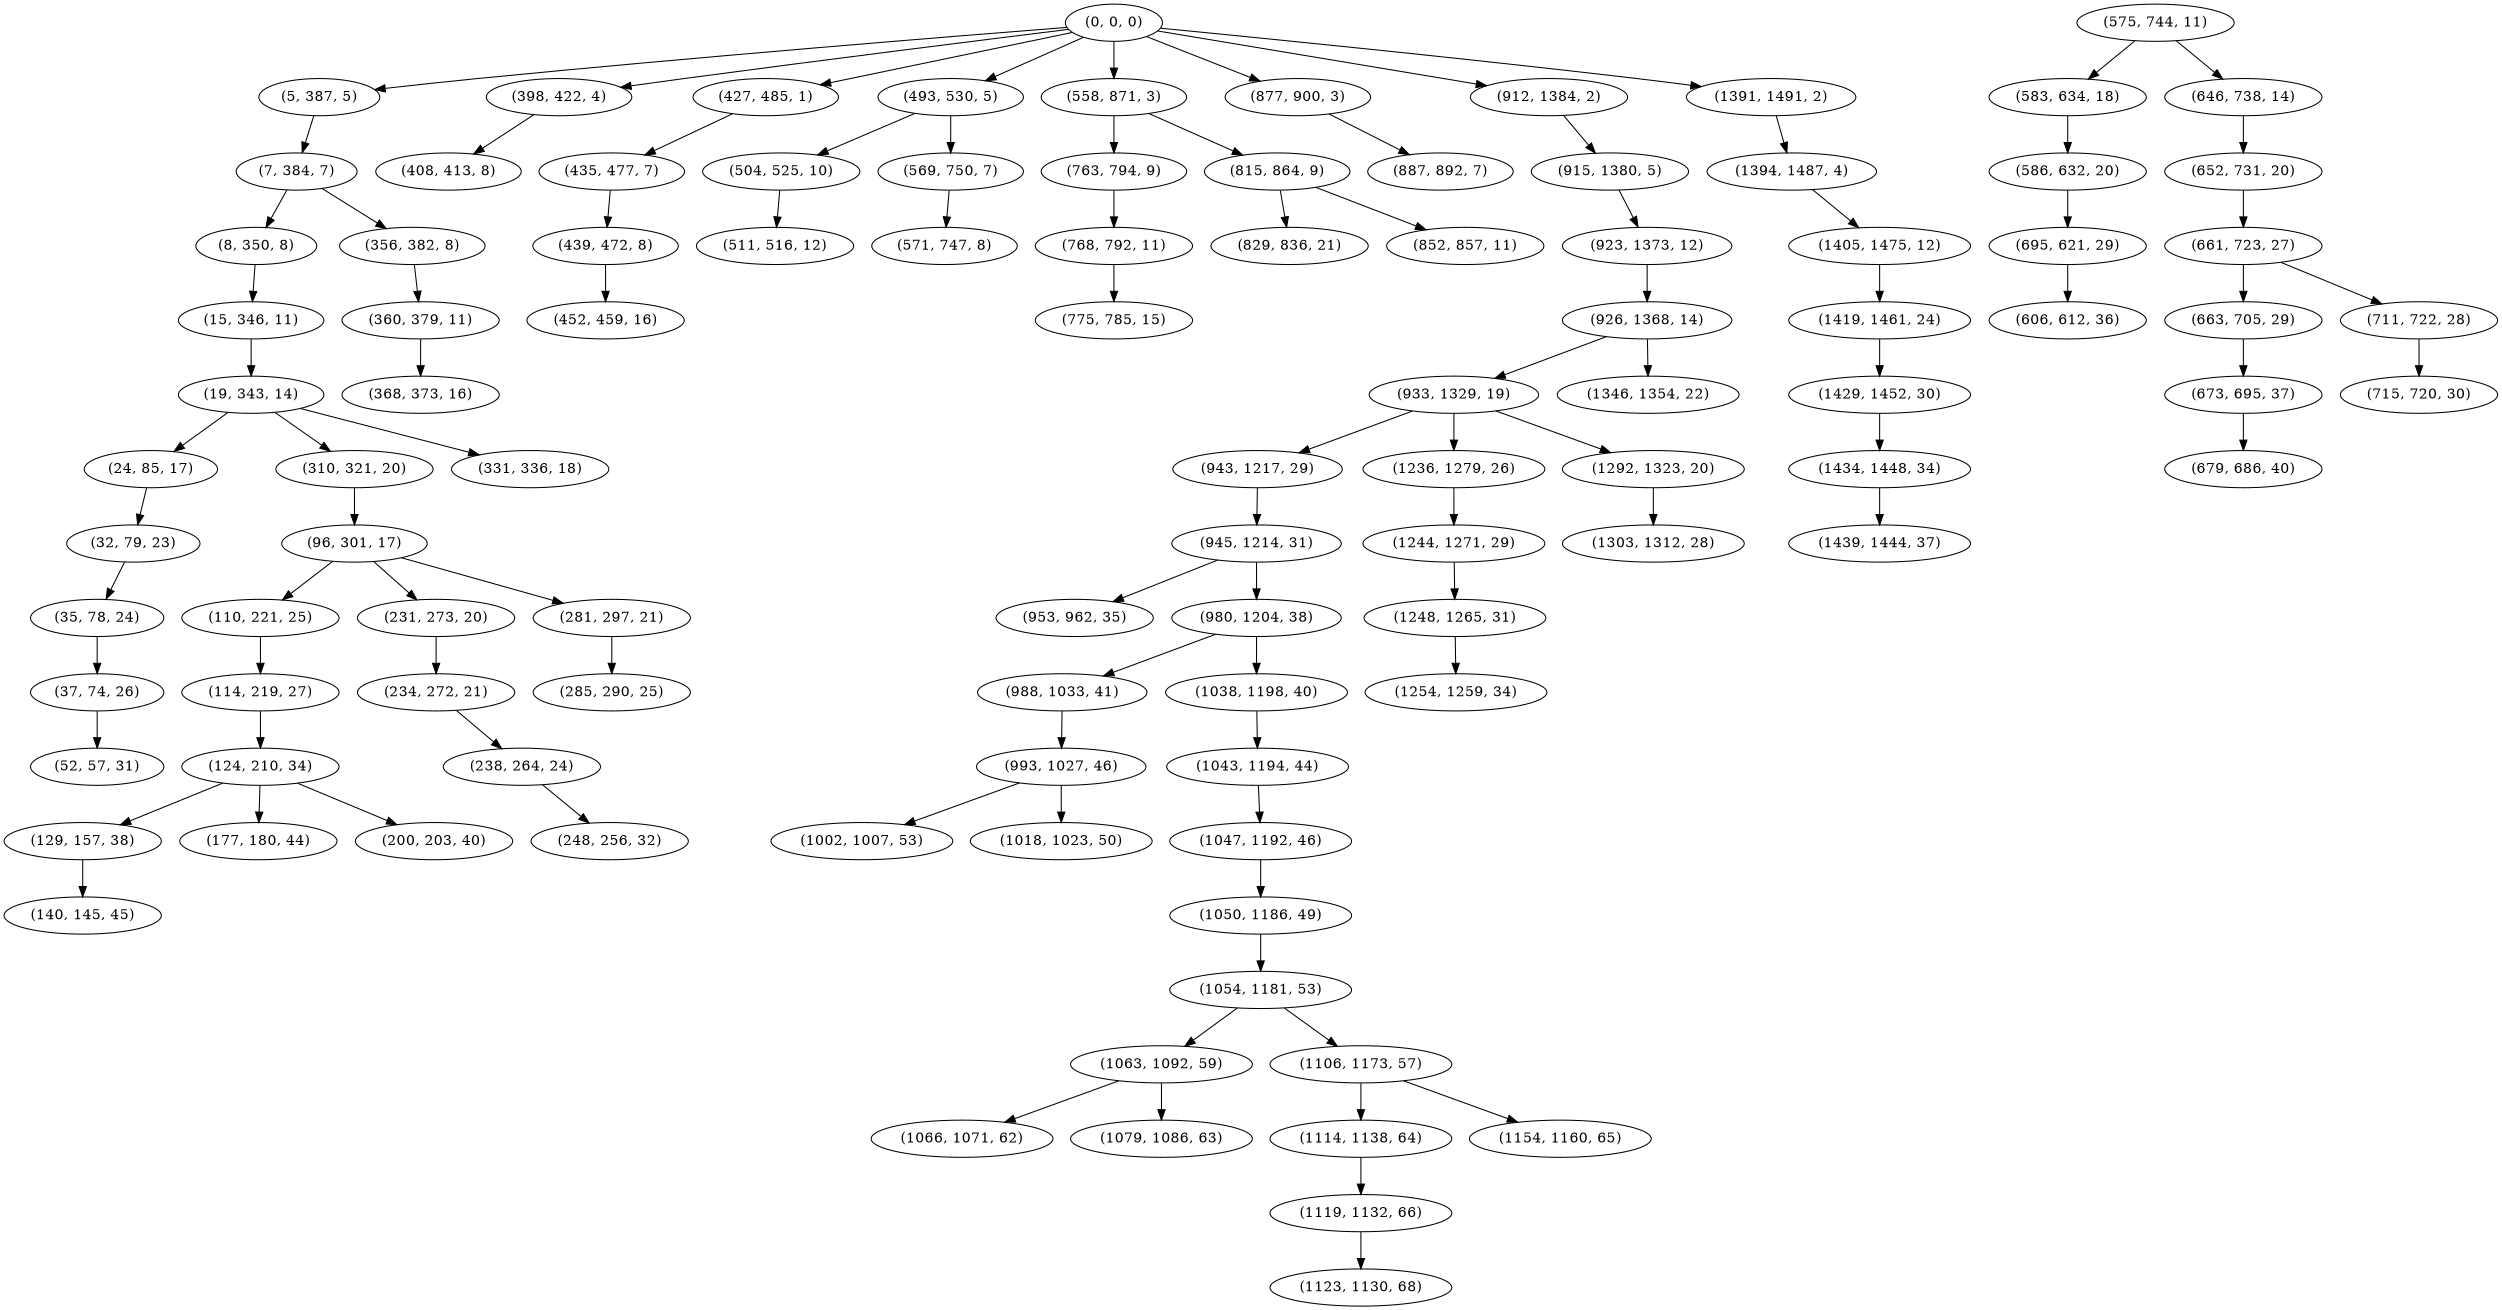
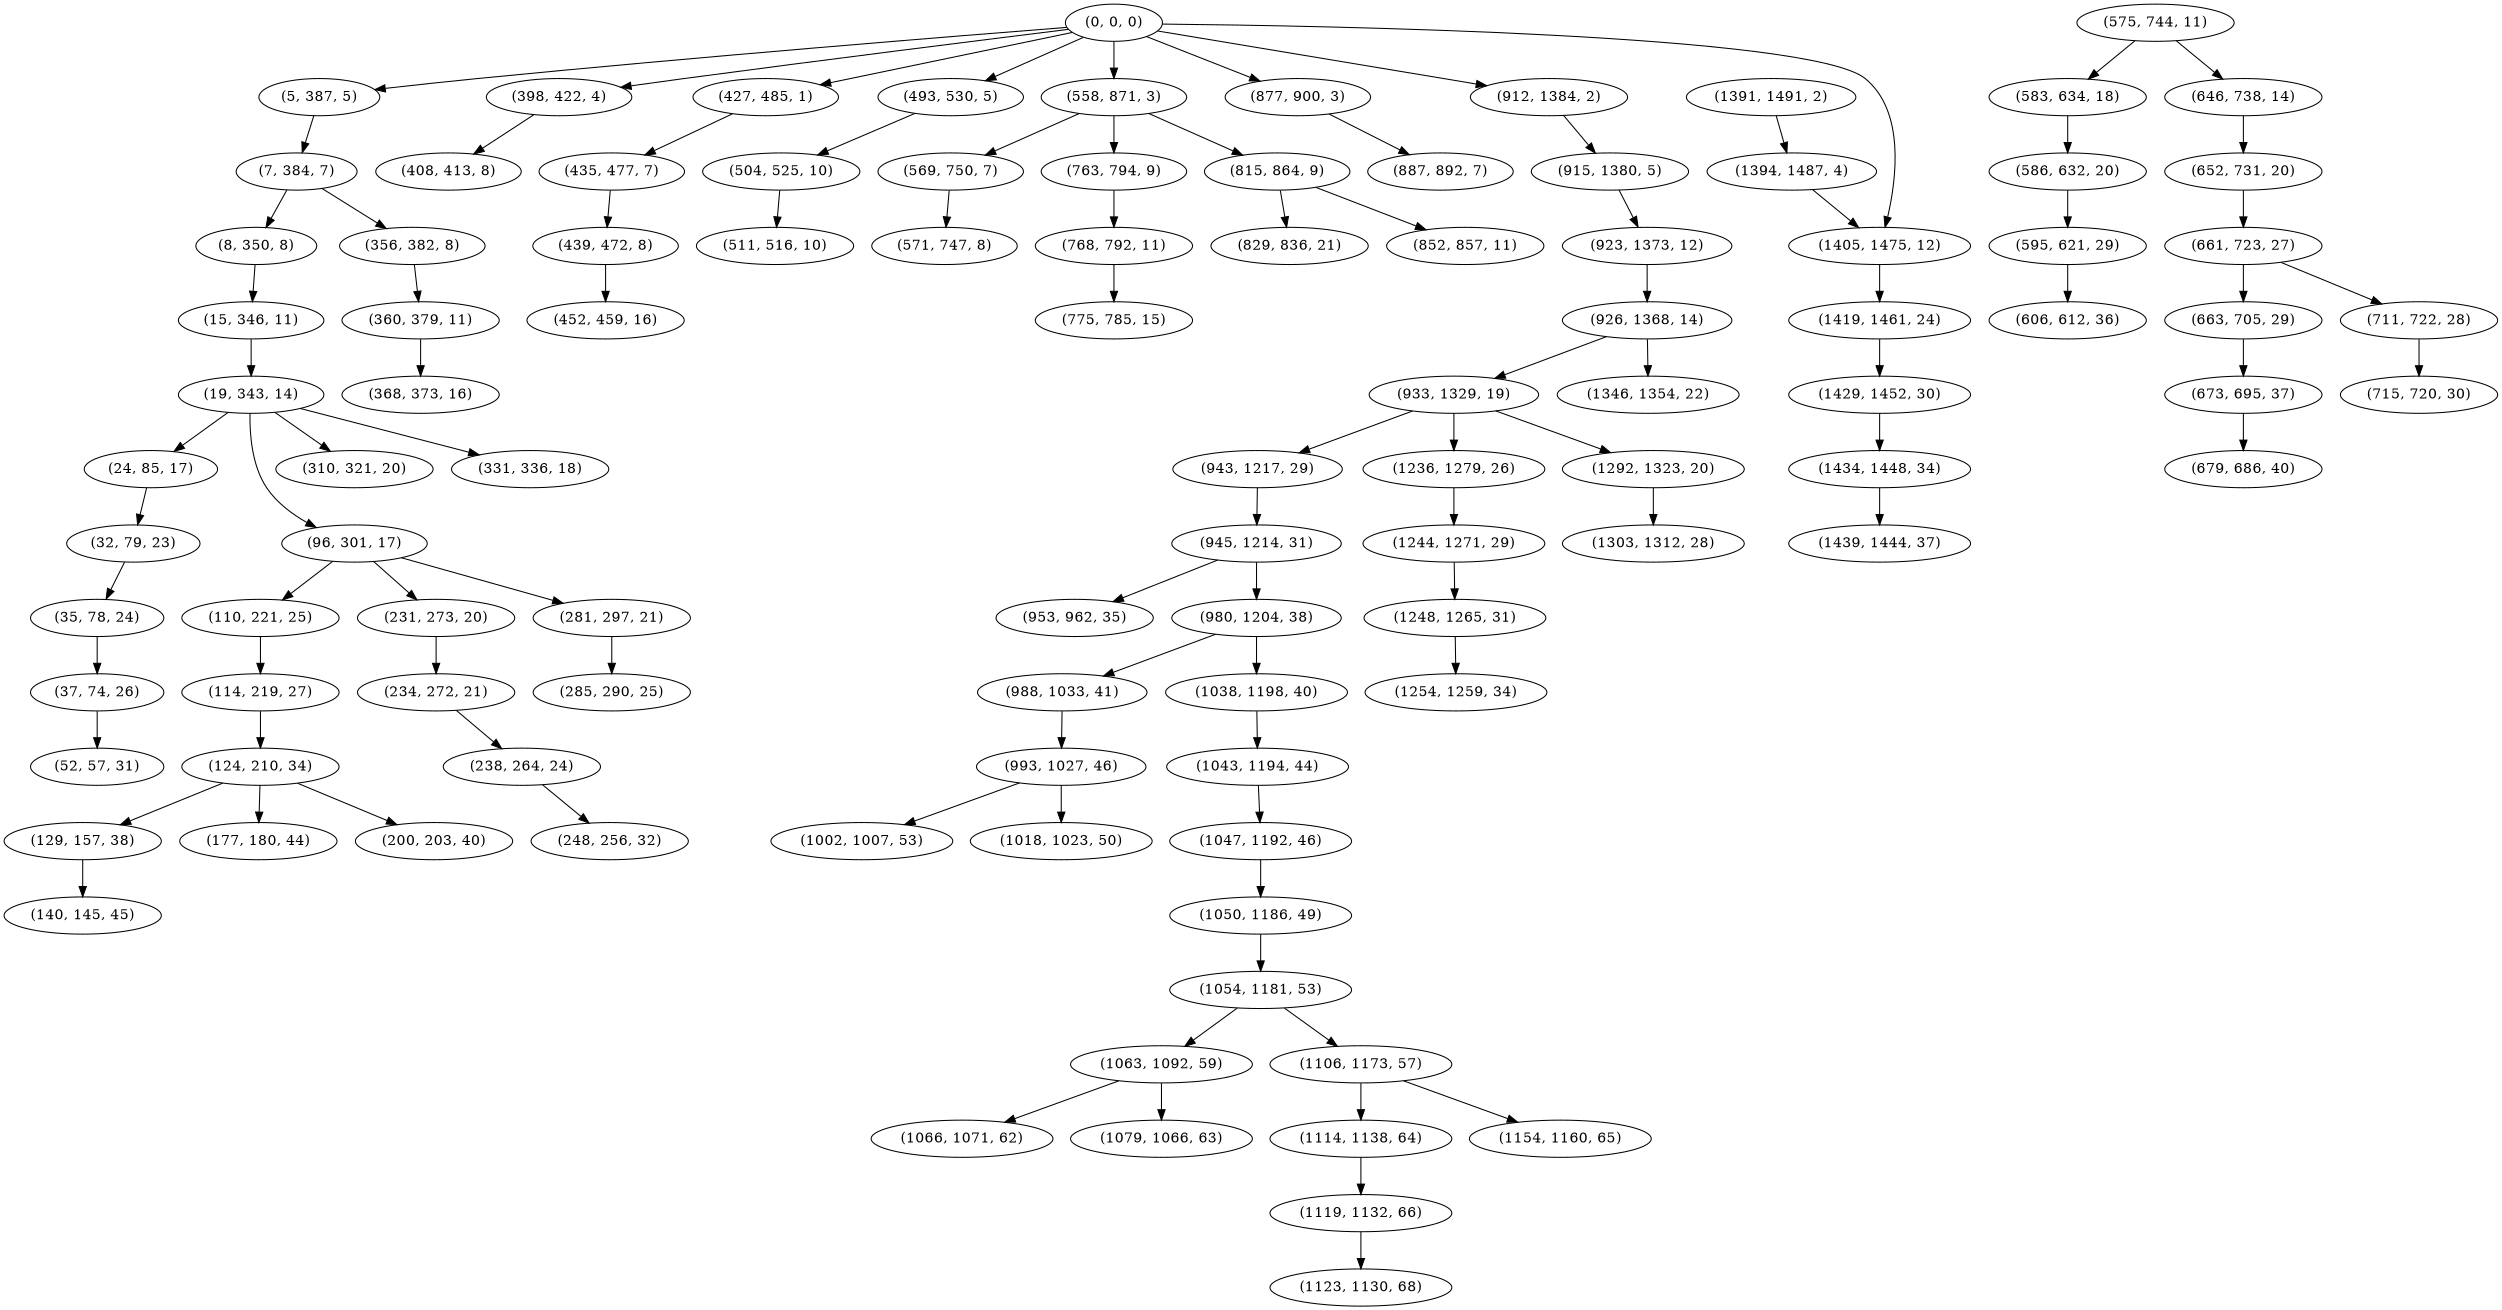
edge "(0, 0, 0)" -> "(1391, 1491, 2)": now "(0, 0, 0)" -> "(1405, 1475, 12)"
edge "(493, 530, 5)" -> "(569, 750, 7)": now "(558, 871, 3)" -> "(569, 750, 7)"
node "(511, 516, 12)": label "(511, 516, 12)" -> "(511, 516, 10)"
node "(695, 621, 29)": label "(695, 621, 29)" -> "(595, 621, 29)"
edge "(310, 321, 20)" -> "(96, 301, 17)": now "(19, 343, 14)" -> "(96, 301, 17)"
node "(1079, 1086, 63)": label "(1079, 1086, 63)" -> "(1079, 1066, 63)"
